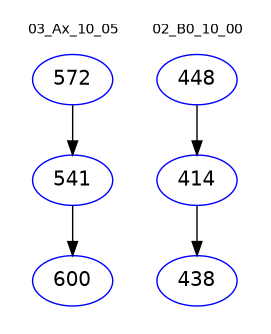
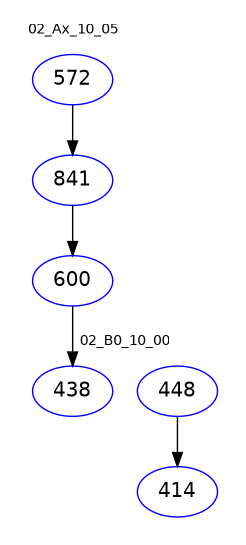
cluster "03_Ax_10_05": label "03_Ax_10_05" -> "02_Ax_10_05"
node "541": label "541" -> "841"
edge "414" -> "438": now "600" -> "438"
